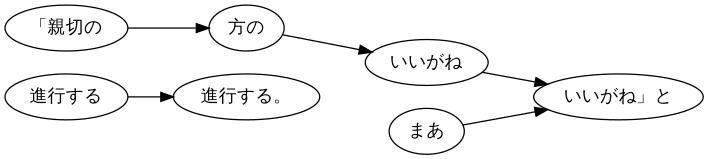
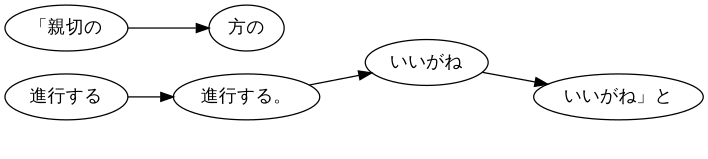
edge "方の" -> "いいがね": now "進行する。" -> "いいがね"
node "まあ": removed
